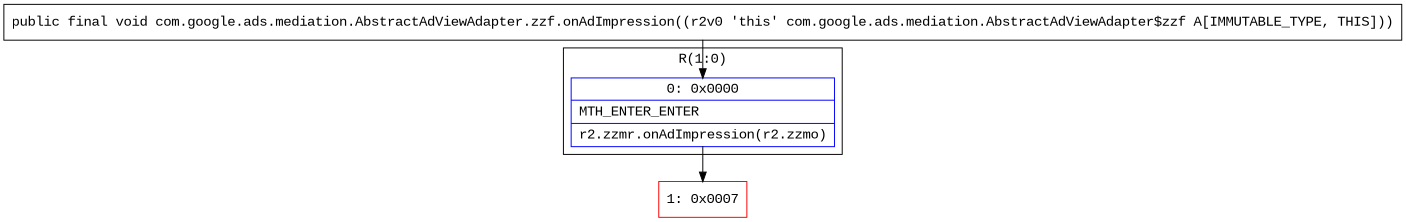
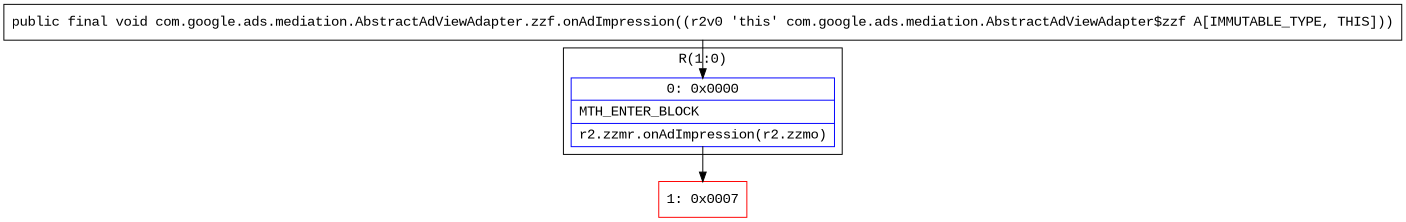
node "0: 0x0000": text "MTH_ENTER_ENTER" -> "MTH_ENTER_BLOCK"
